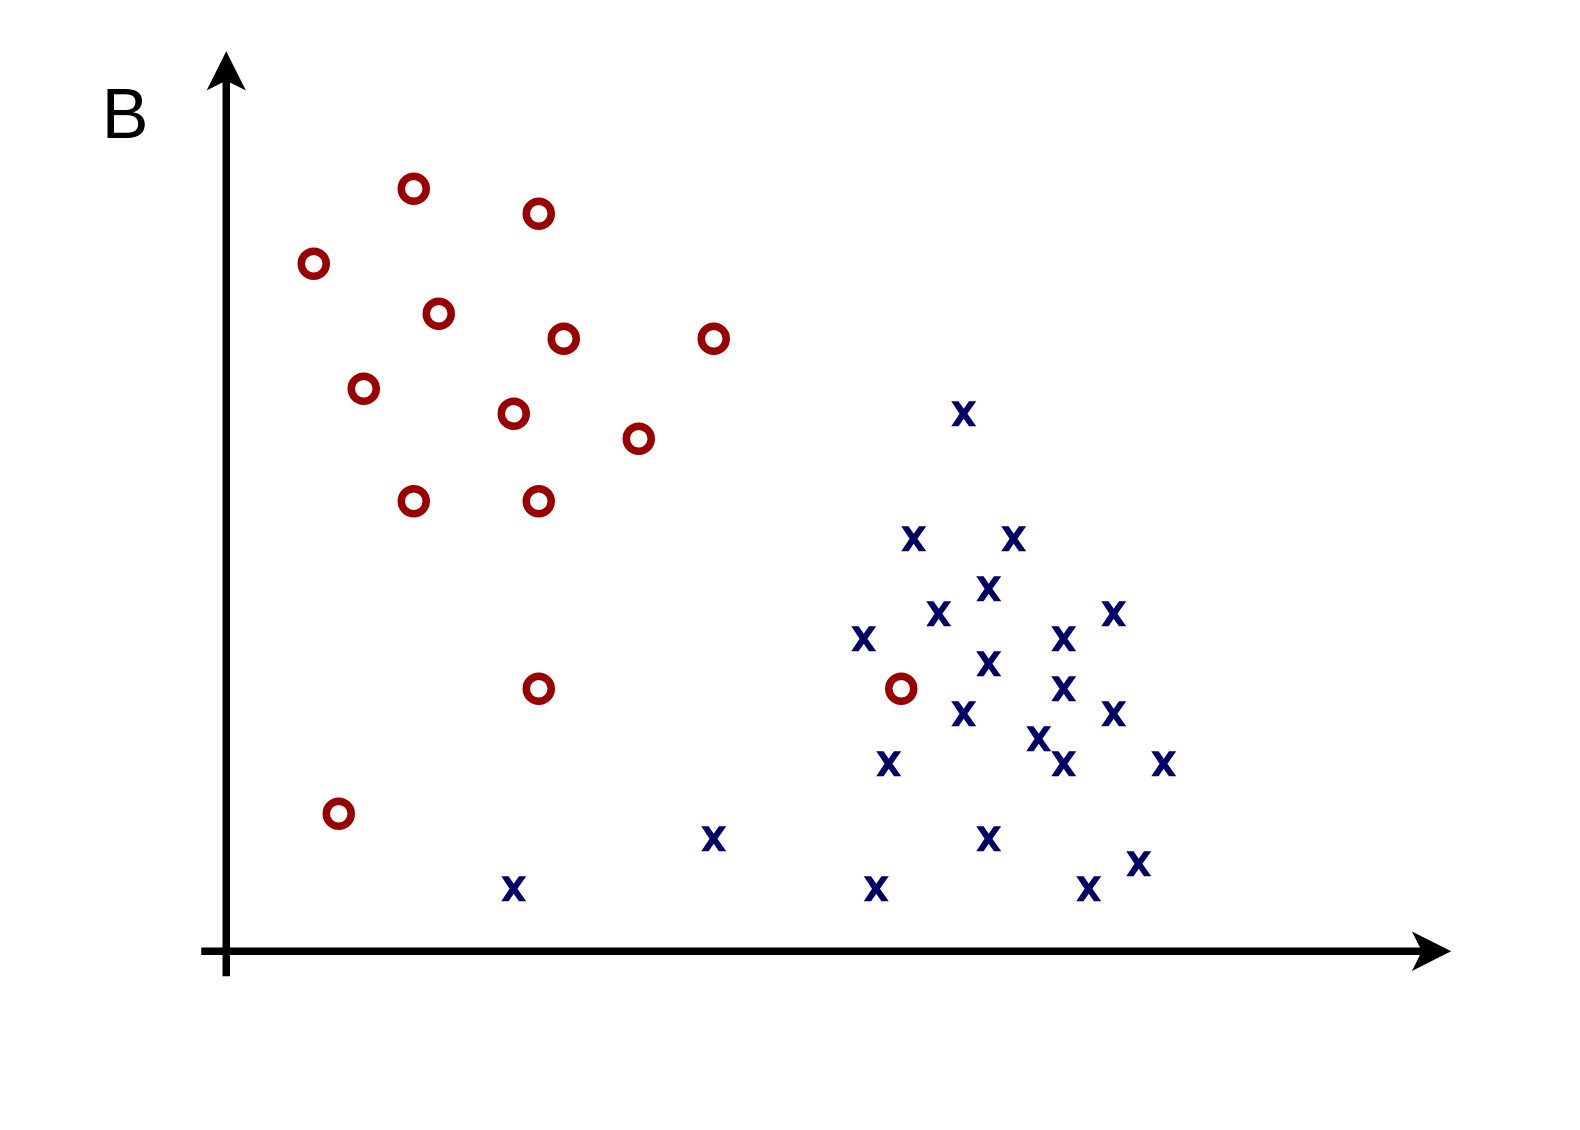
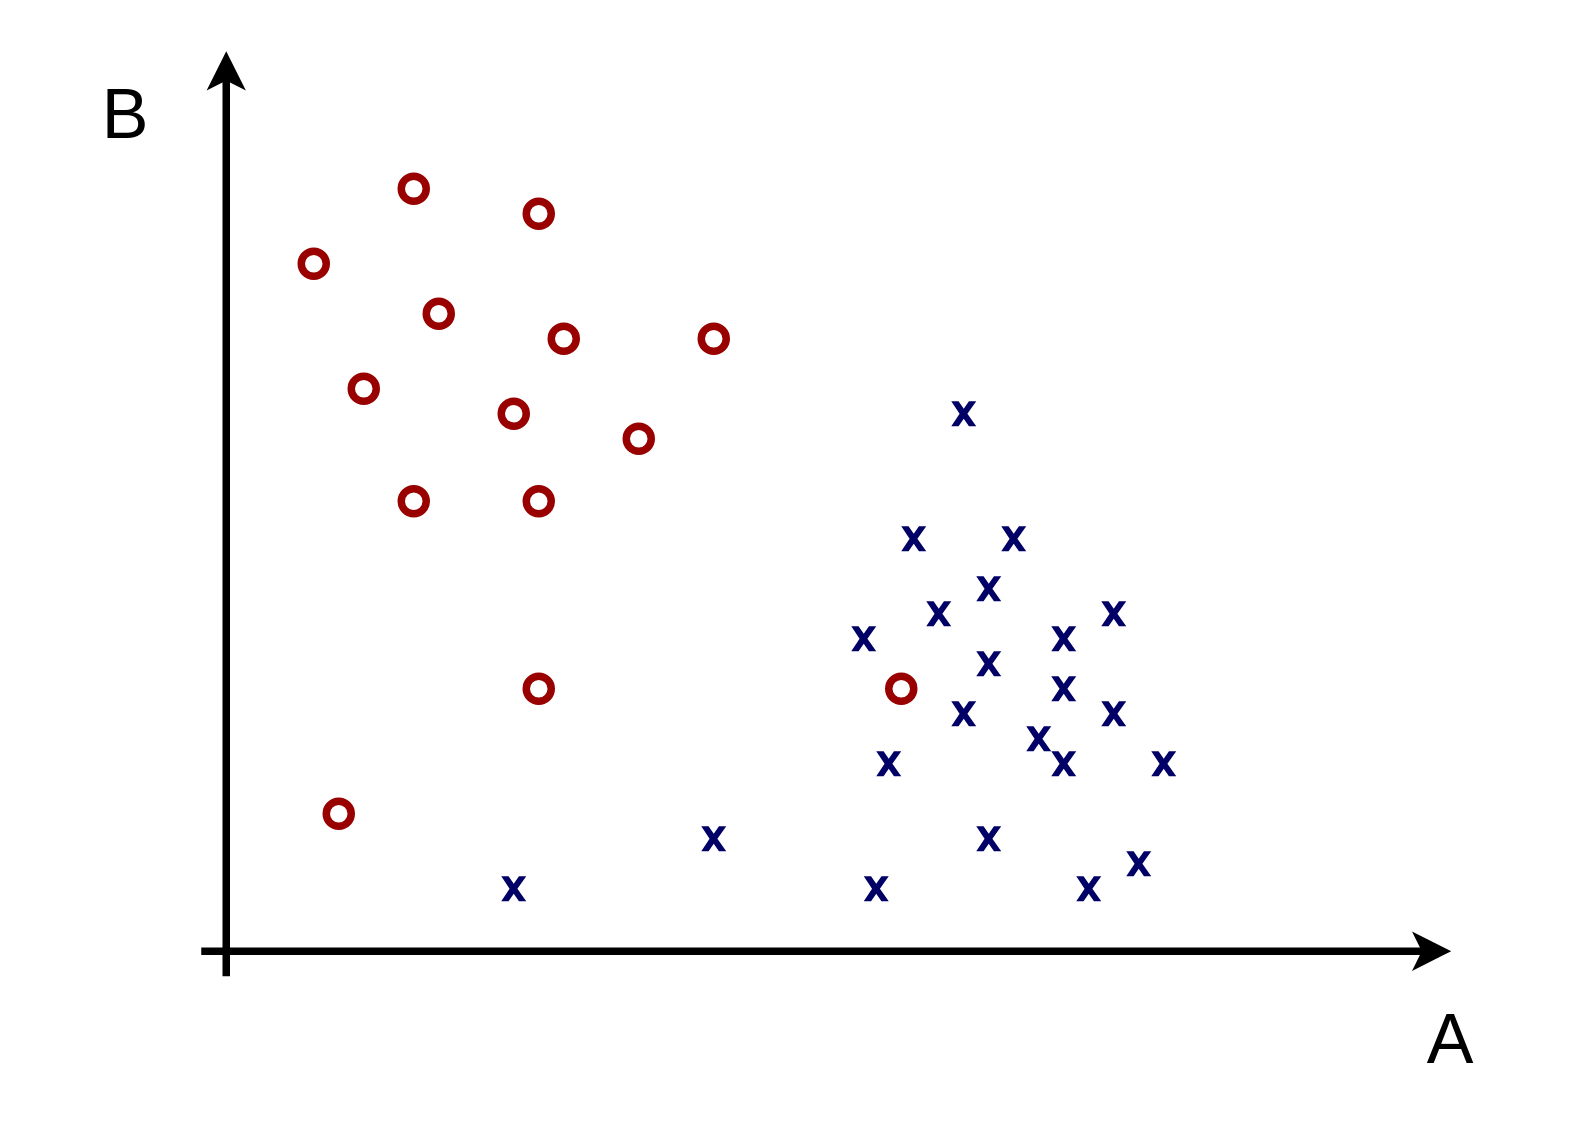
node "A": added
